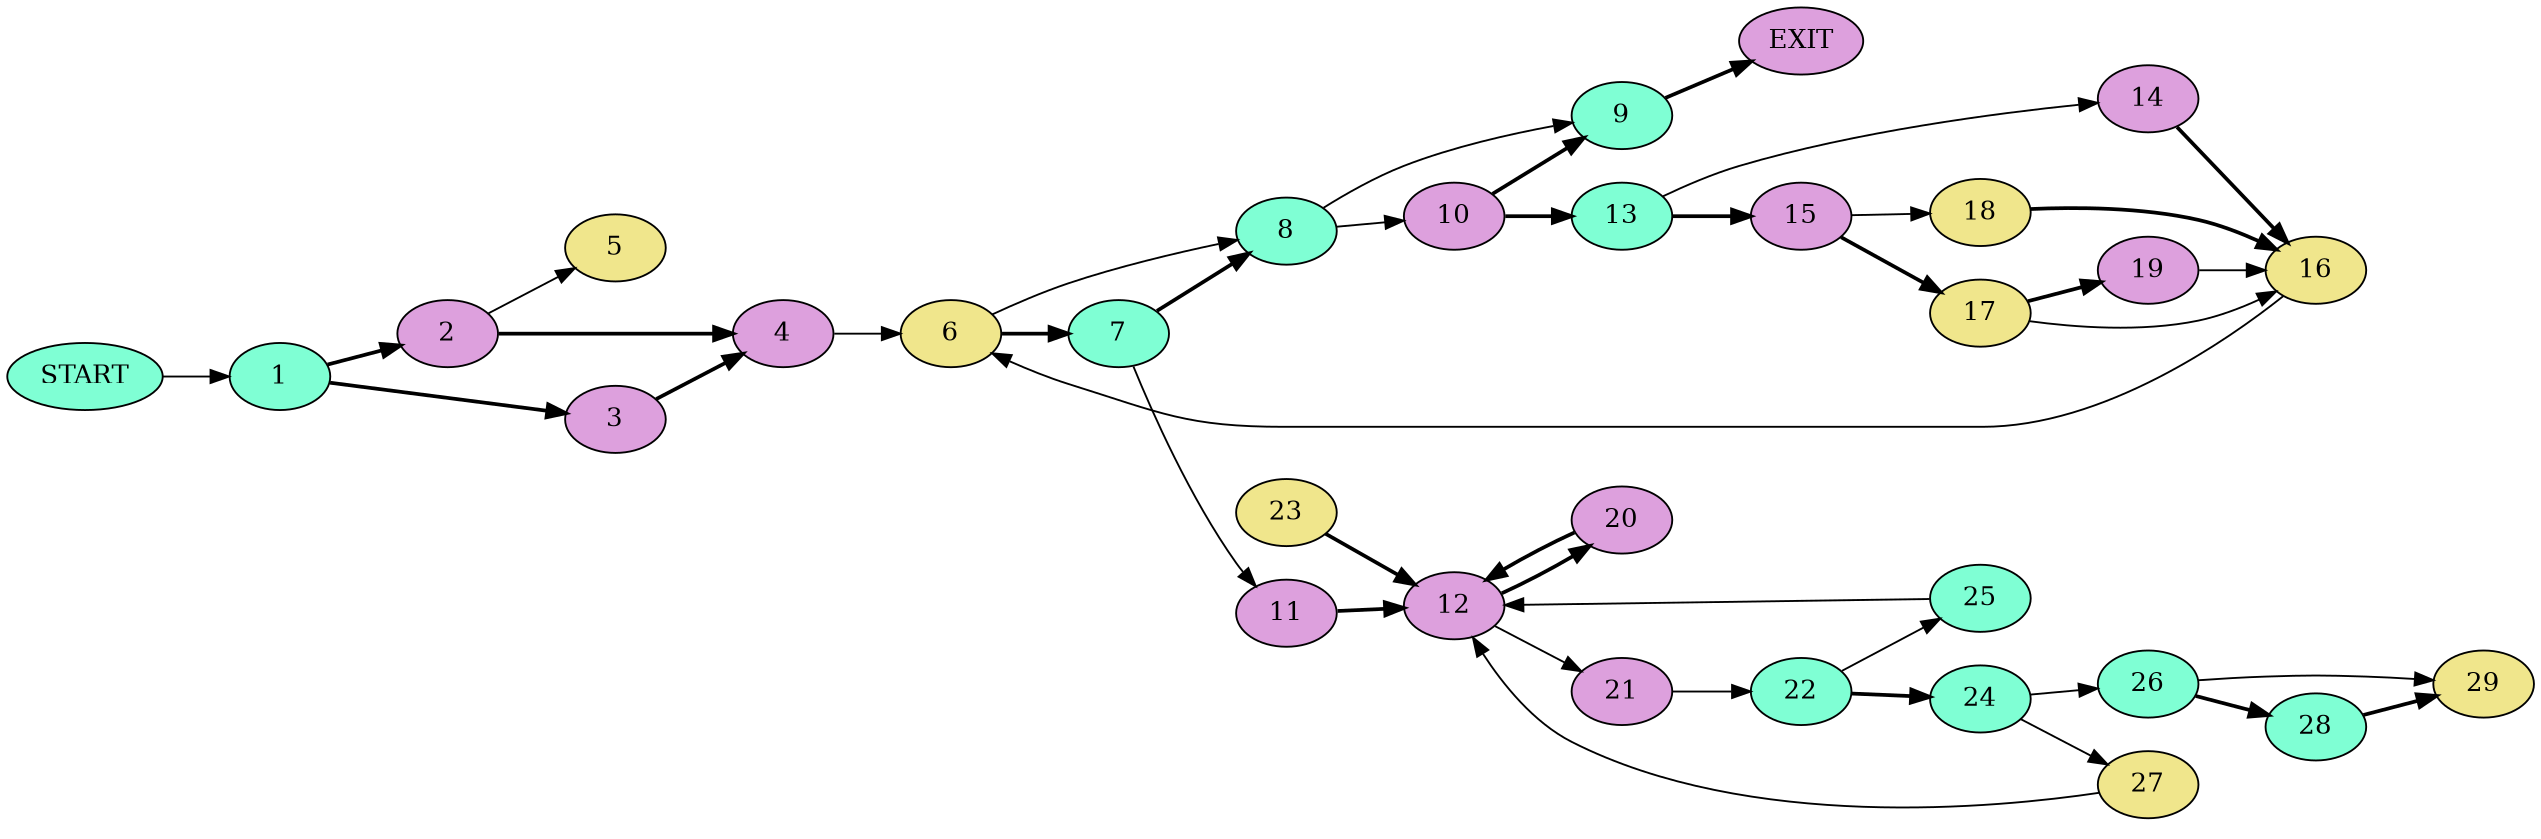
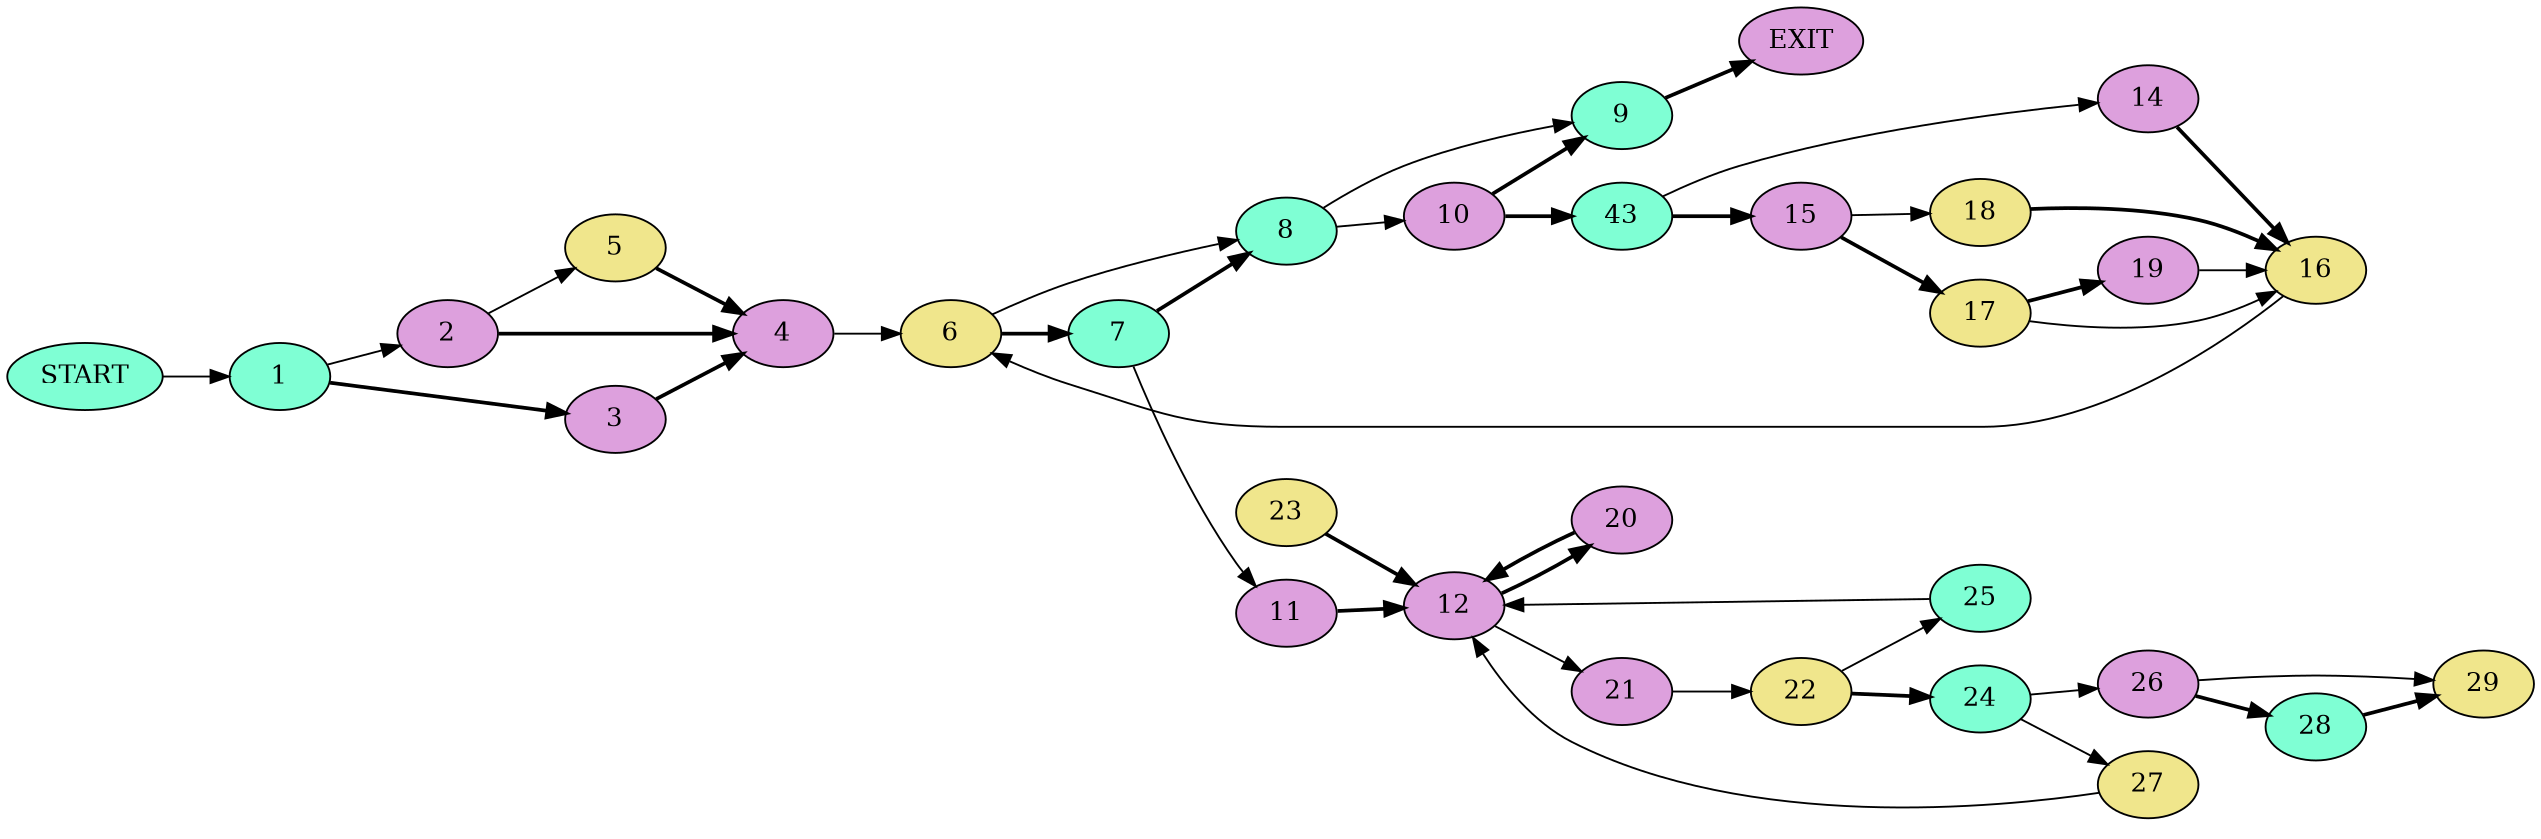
node "13": label "13" -> "43"
edge "5" -> "4": added
edge "1" -> "2": style bold -> solid
node "26": fillcolor aquamarine -> plum
node "22": fillcolor aquamarine -> khaki
